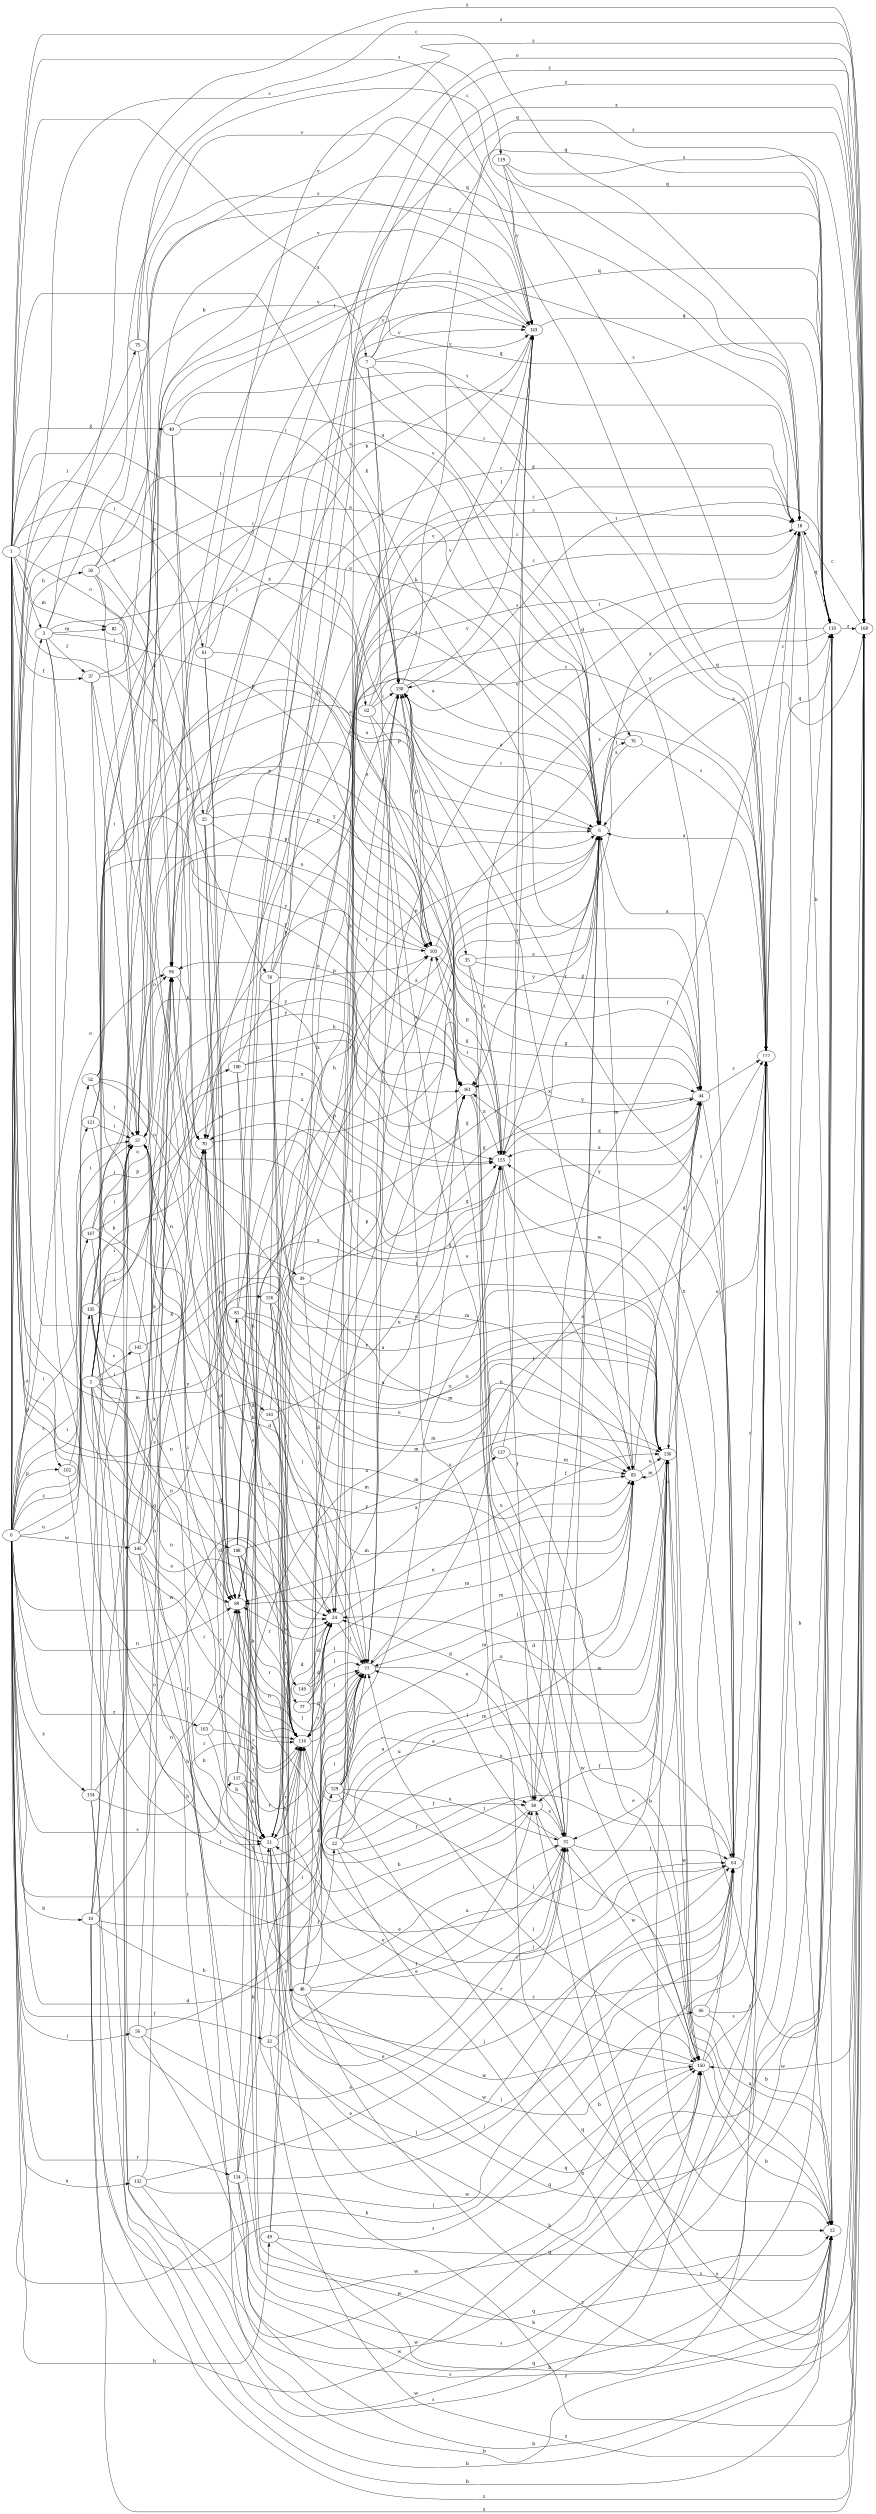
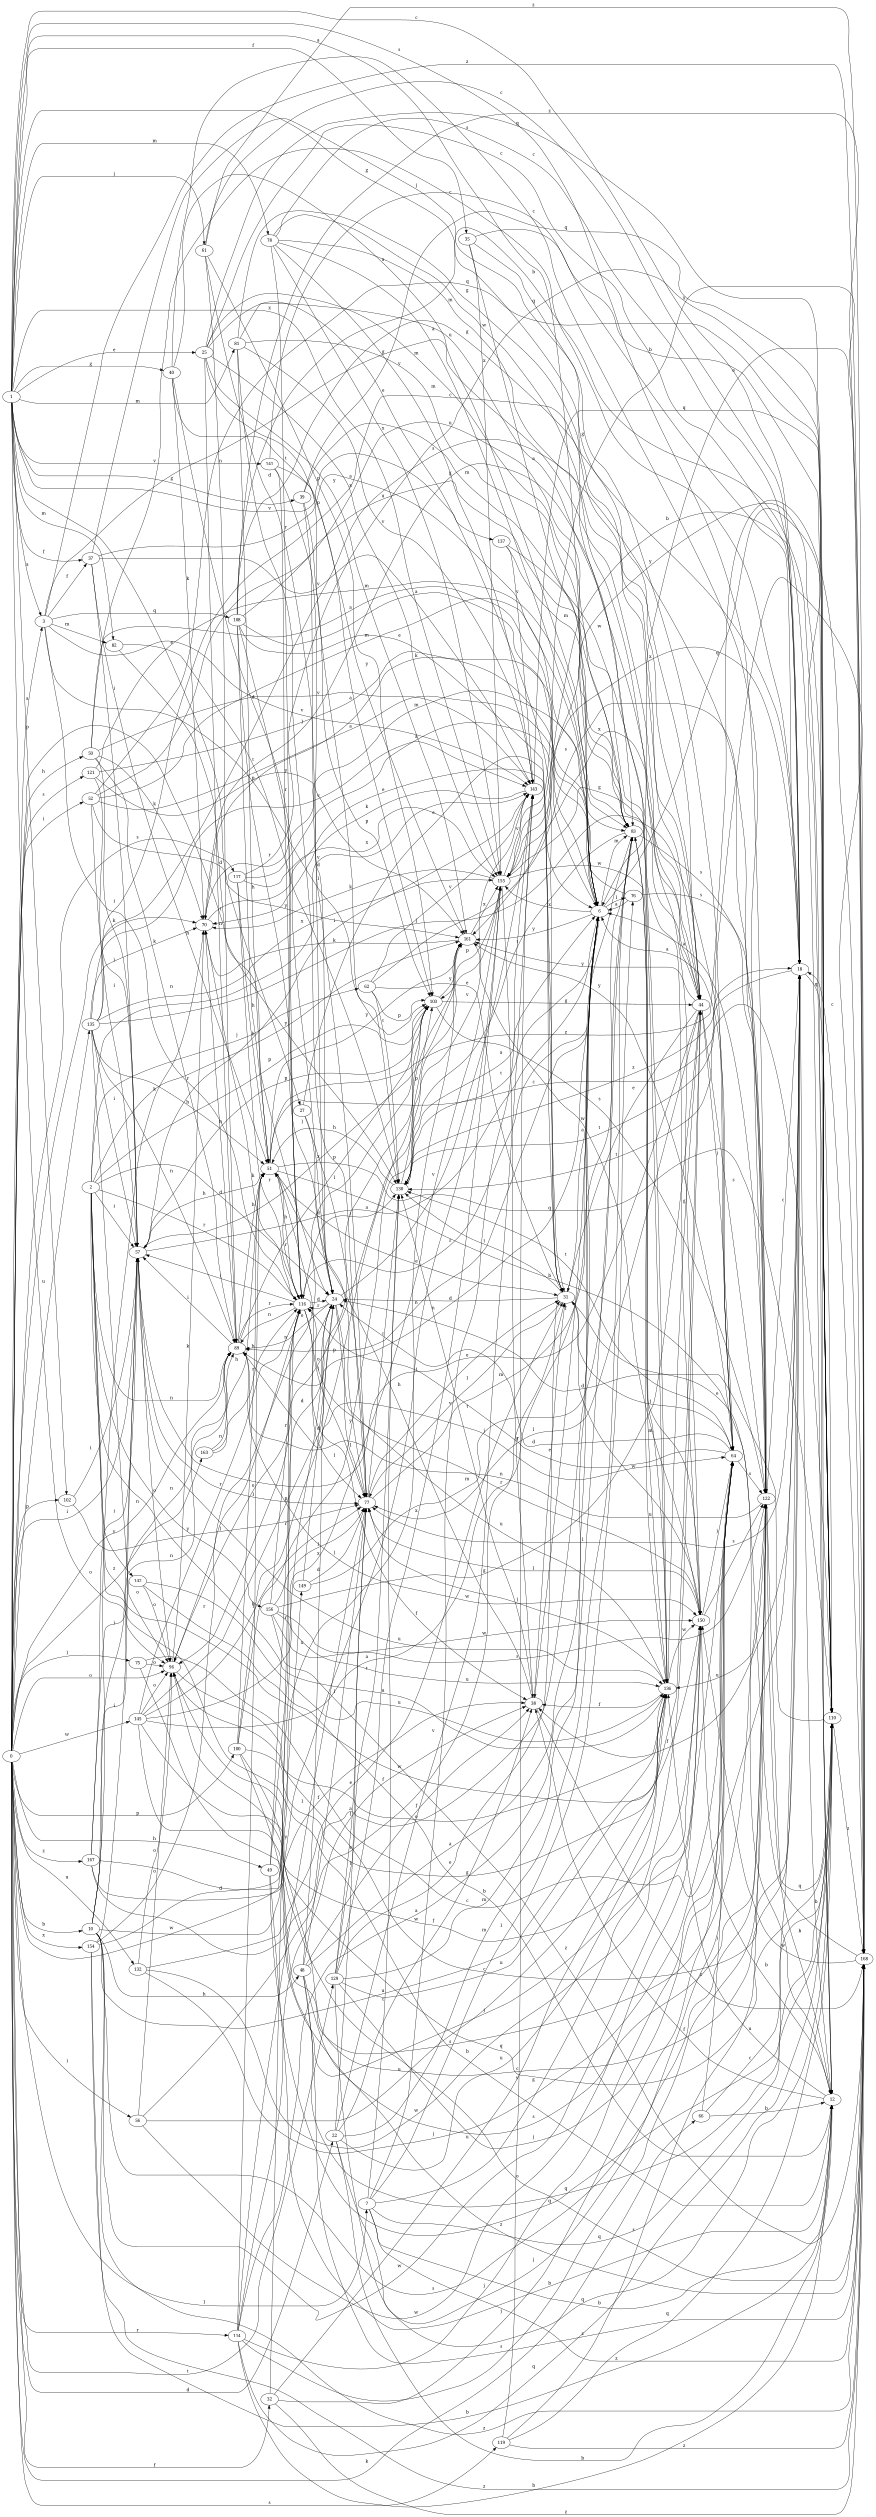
edge "0" -> "7": label "b" -> "l"
edge "114" -> "38": added, label "f"
